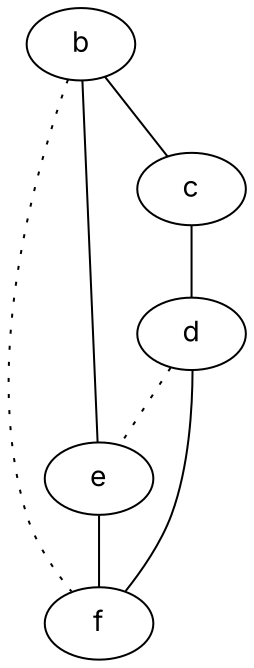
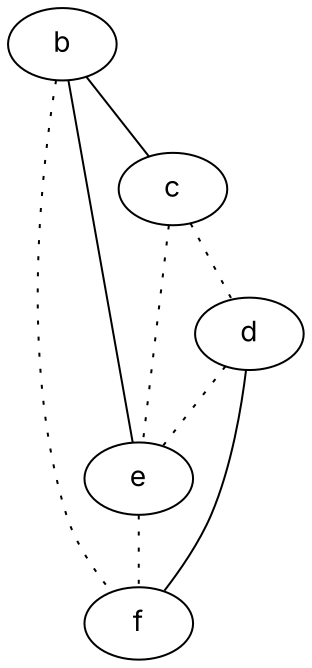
edge "c" -- "d": style solid -> dotted
edge "c" -- "e": added
edge "e" -- "f": style solid -> dotted
